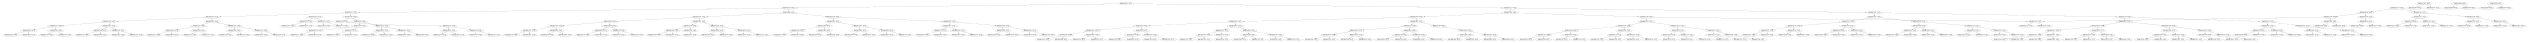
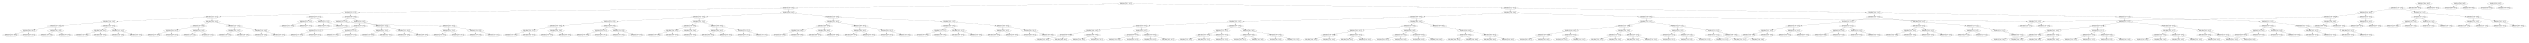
node "Node{data=[9118, 9118]}": removed
